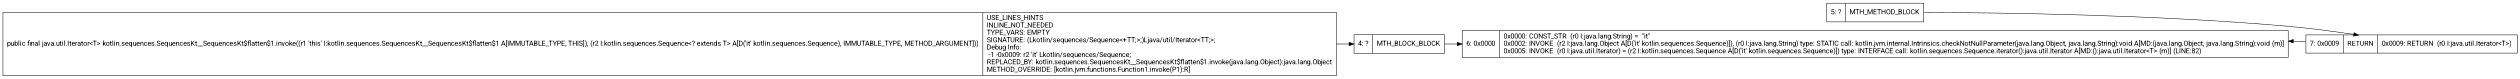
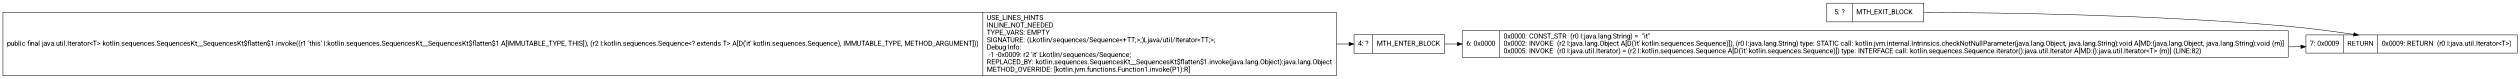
node "5: ?": text "MTH_METHOD_BLOCK" -> "MTH_EXIT_BLOCK"
edge "7: 0x0009" -> "6: 0x0000": reversed
node "4: ?": text "MTH_BLOCK_BLOCK" -> "MTH_ENTER_BLOCK"
